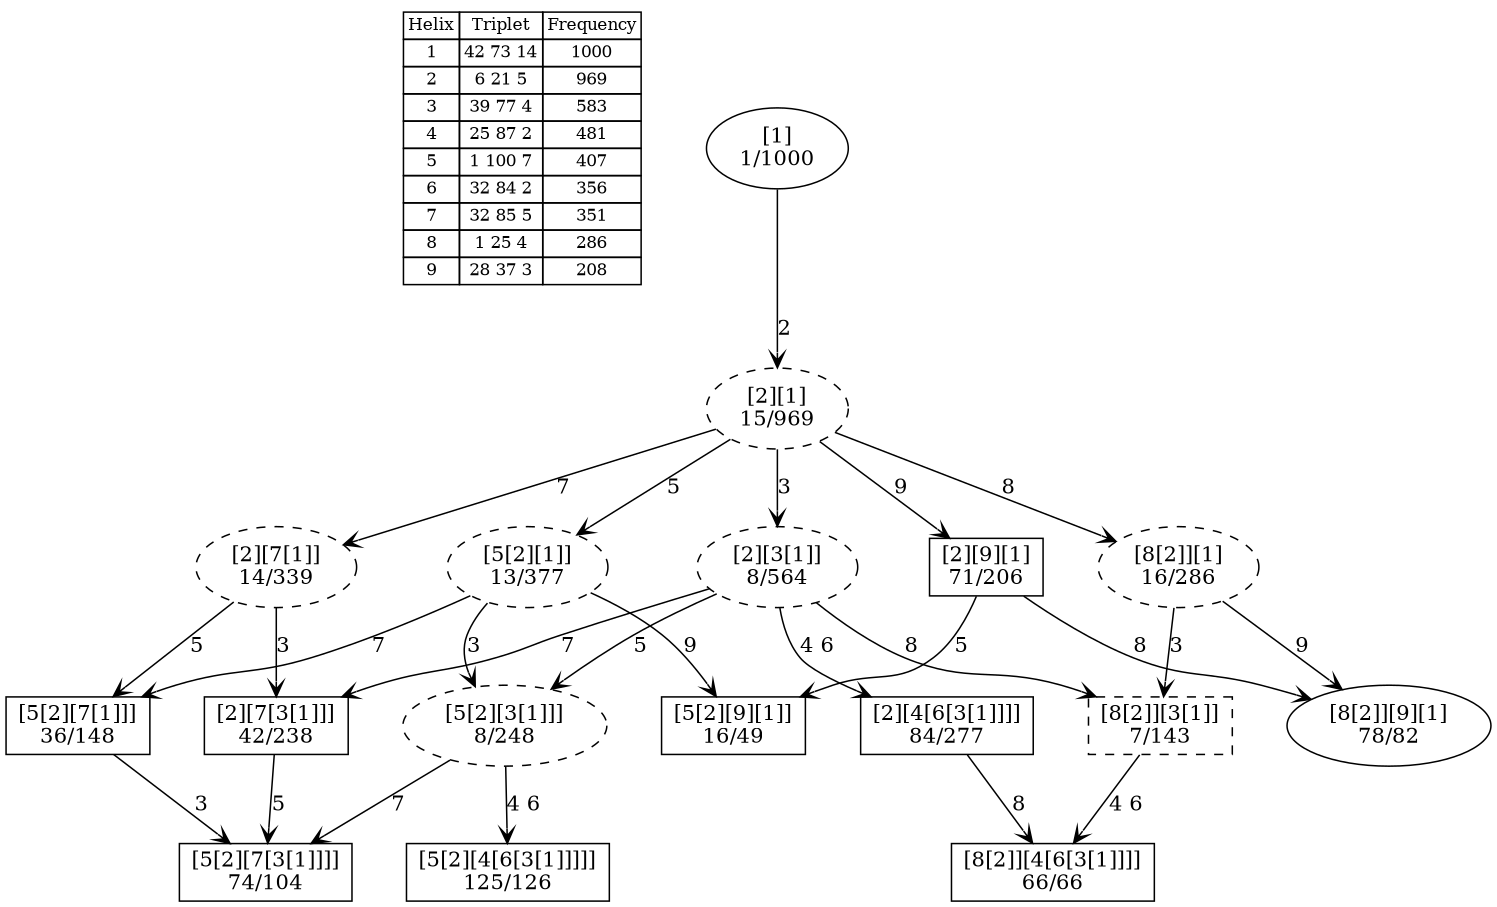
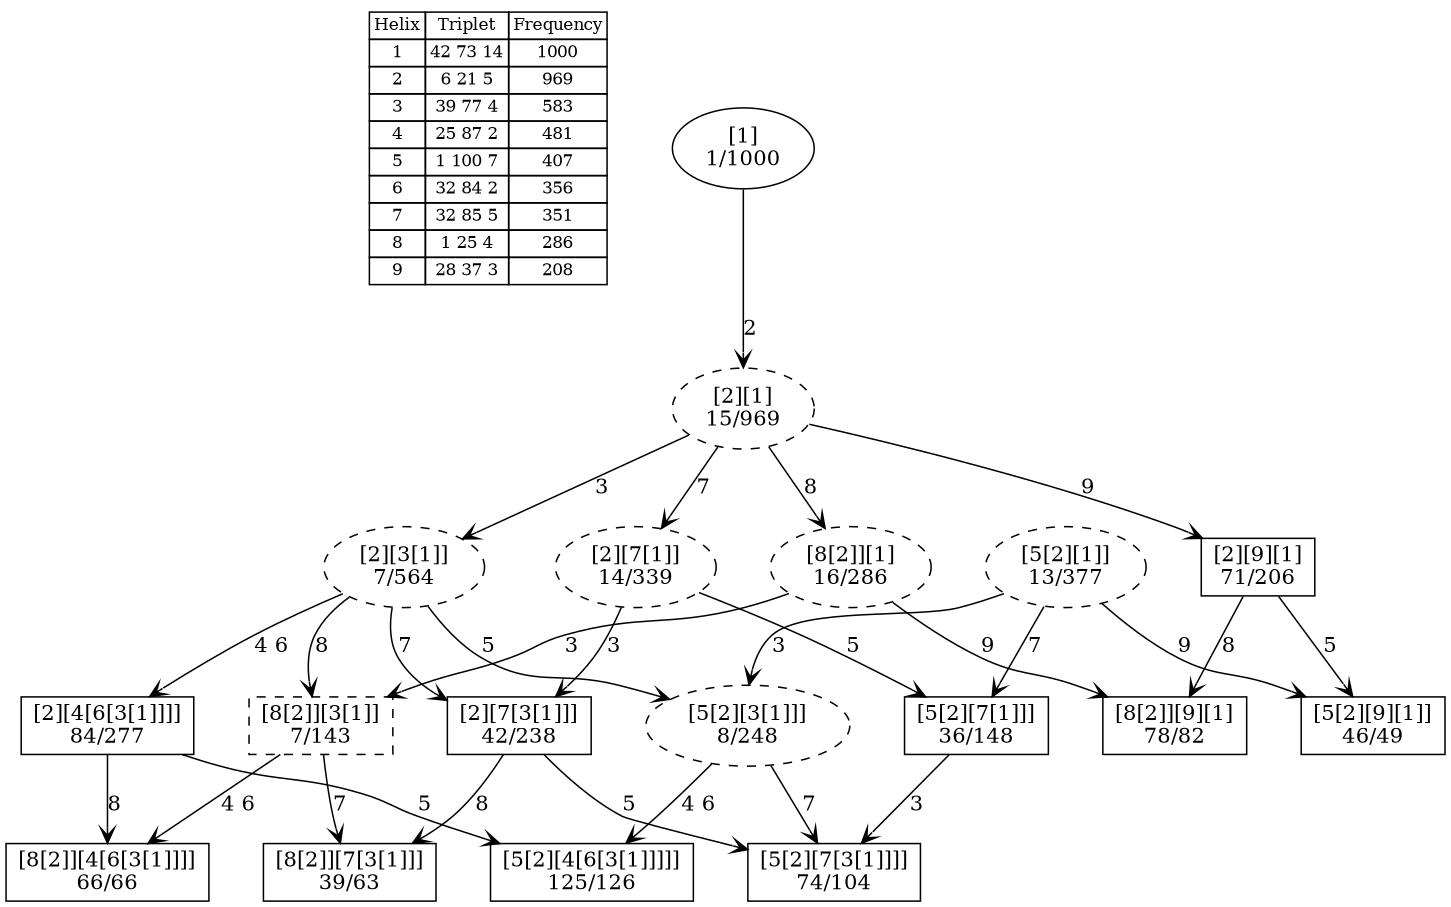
edge "[2][1] 15/969" -> "[5[2][1]] 13/377": removed, label "5"
node "[2][3[1]] 8/564": label "[2][3[1]] 8/564" -> "[2][3[1]] 7/564"
node "[5[2][9][1]] 16/49": label "[5[2][9][1]] 16/49" -> "[5[2][9][1]] 46/49"
node "[8[2]][9][1] 78/82": shape ellipse -> box
edge "[2][4[6[3[1]]]] 84/277" -> "[5[2][4[6[3[1]]]]] 125/126": added, label "5"
node "[8[2]][7[3[1]]] 39/63": added
